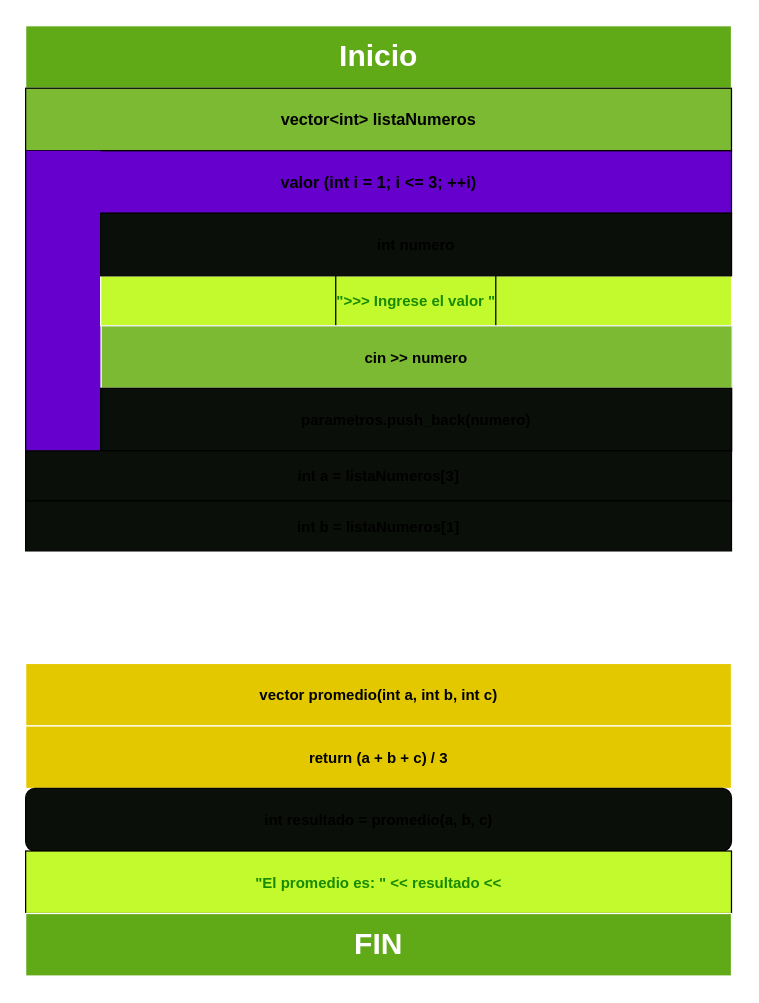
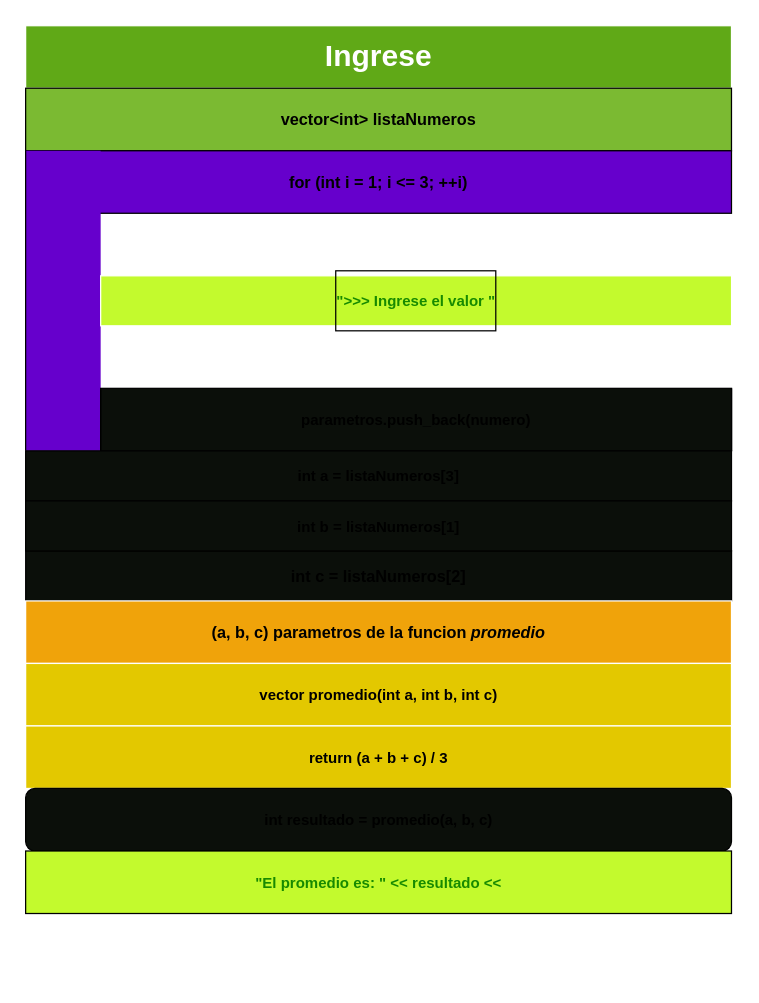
node "Inicio": label "Inicio" -> "Ingrese"
node "valor (int i = 1; i <= 3; ++i)": label "valor (int i = 1; i <= 3; ++i)" -> "for (int i = 1; i <= 3; ++i)"
node "int numero": removed
node "cin >> numero": removed
node "int c = listaNumeros[2]": added
node "(a, b, c) parametros de la funcion promedio": added
node "FIN": removed
